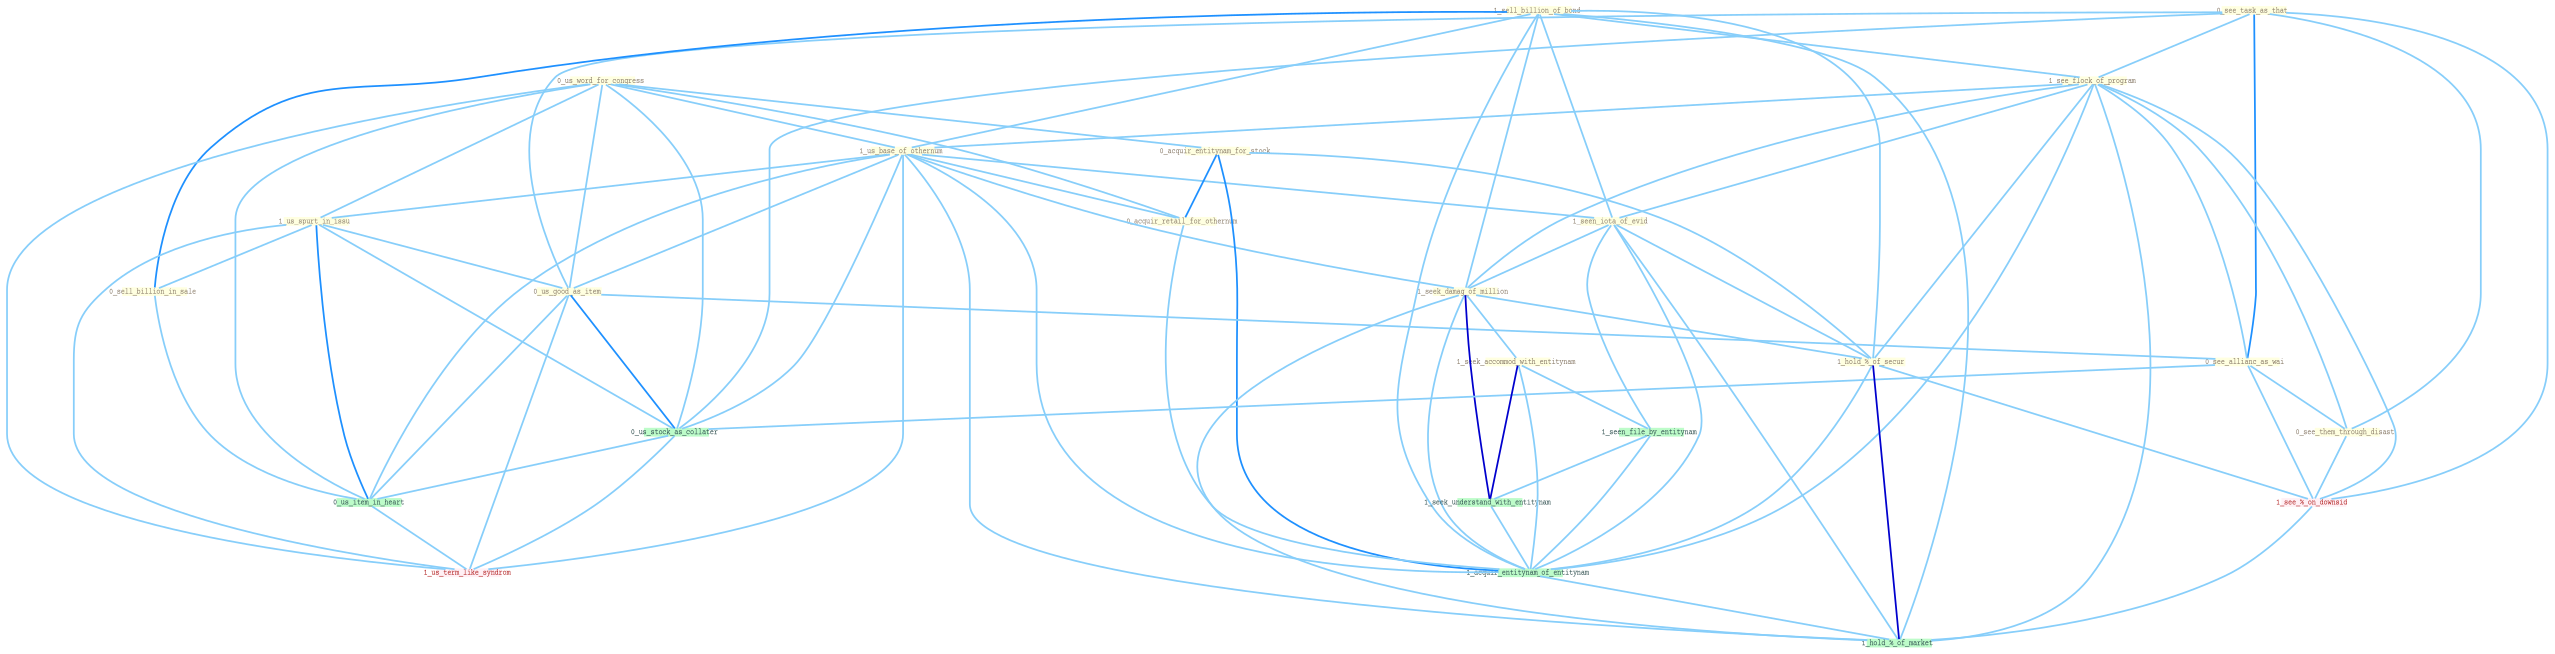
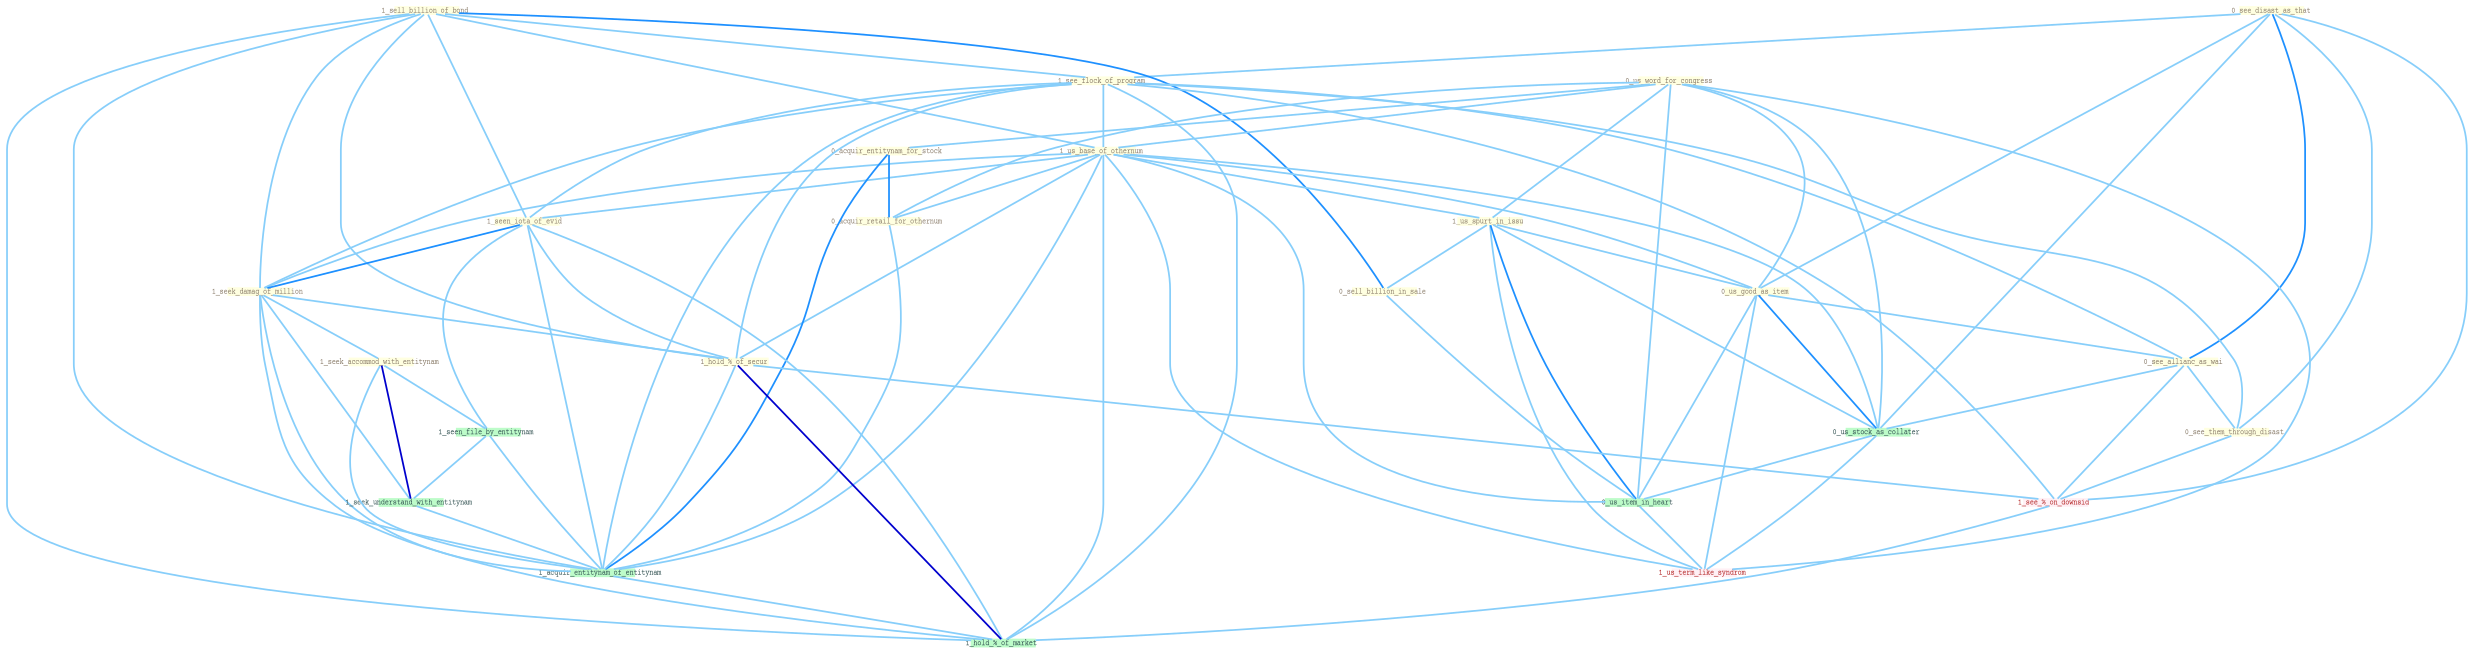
node "0_see_task_as_that": label "0_see_task_as_that" -> "0_see_disast_as_that"
edge "0_acquir_entitynam_for_stock" -- "1_hold_%_of_secur": now "1_us_base_of_othernum" -- "1_hold_%_of_secur"
edge "1_seen_iota_of_evid" -- "1_seek_damag_of_million": color #87cefa -> #1e90ff
edge "1_seek_damag_of_million" -- "1_seek_understand_with_entitynam": color #0000cd -> #87cefa
